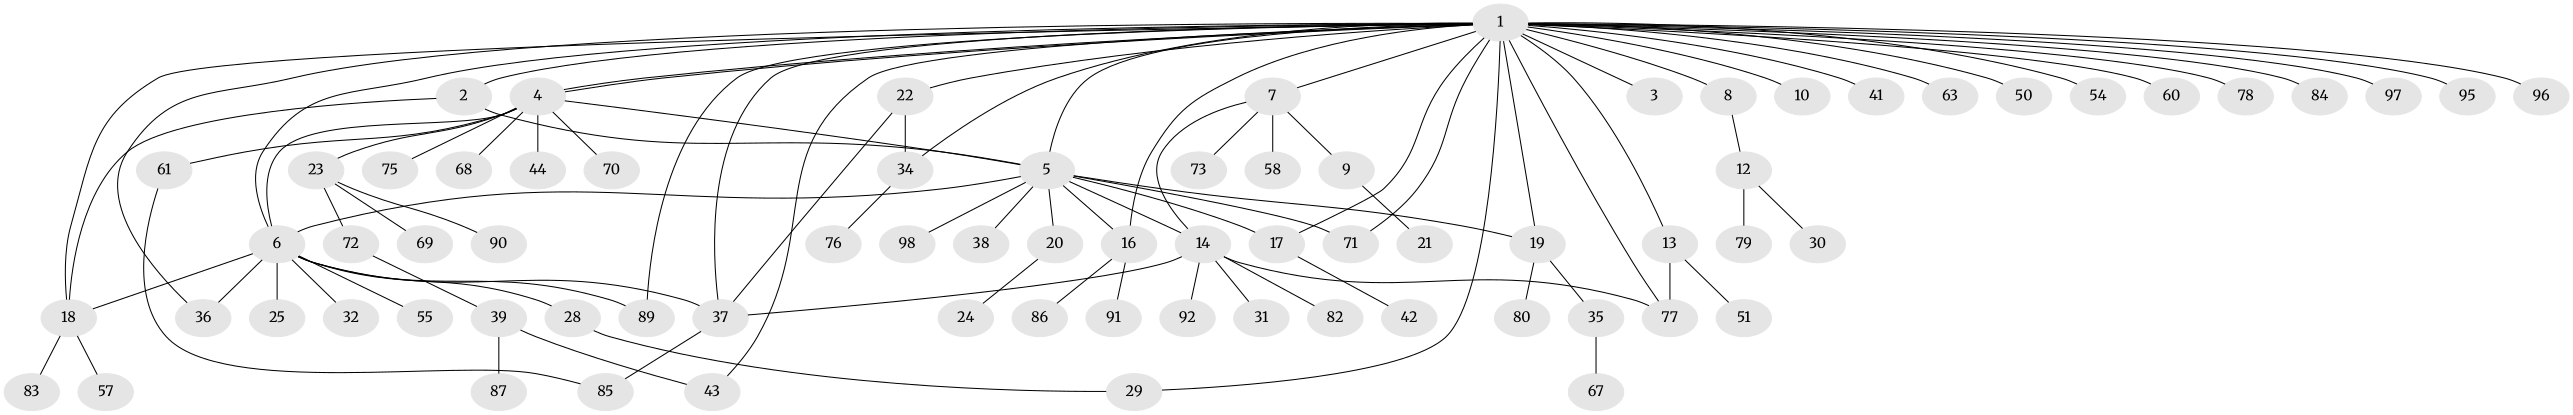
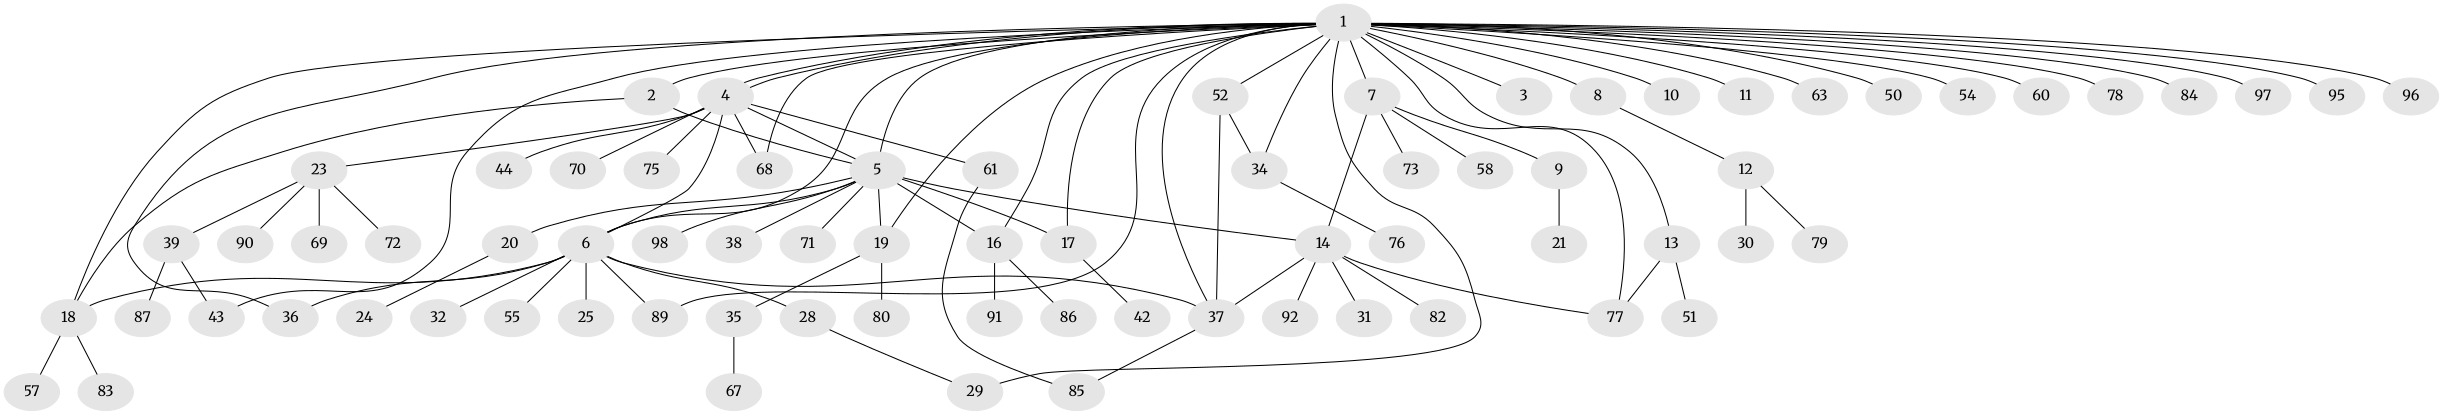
node "22": label "22" -> "52"
node "41": label "41" -> "11"
edge "1" -- "71": now "1" -- "68"
edge "72" -- "39": now "23" -- "39"
